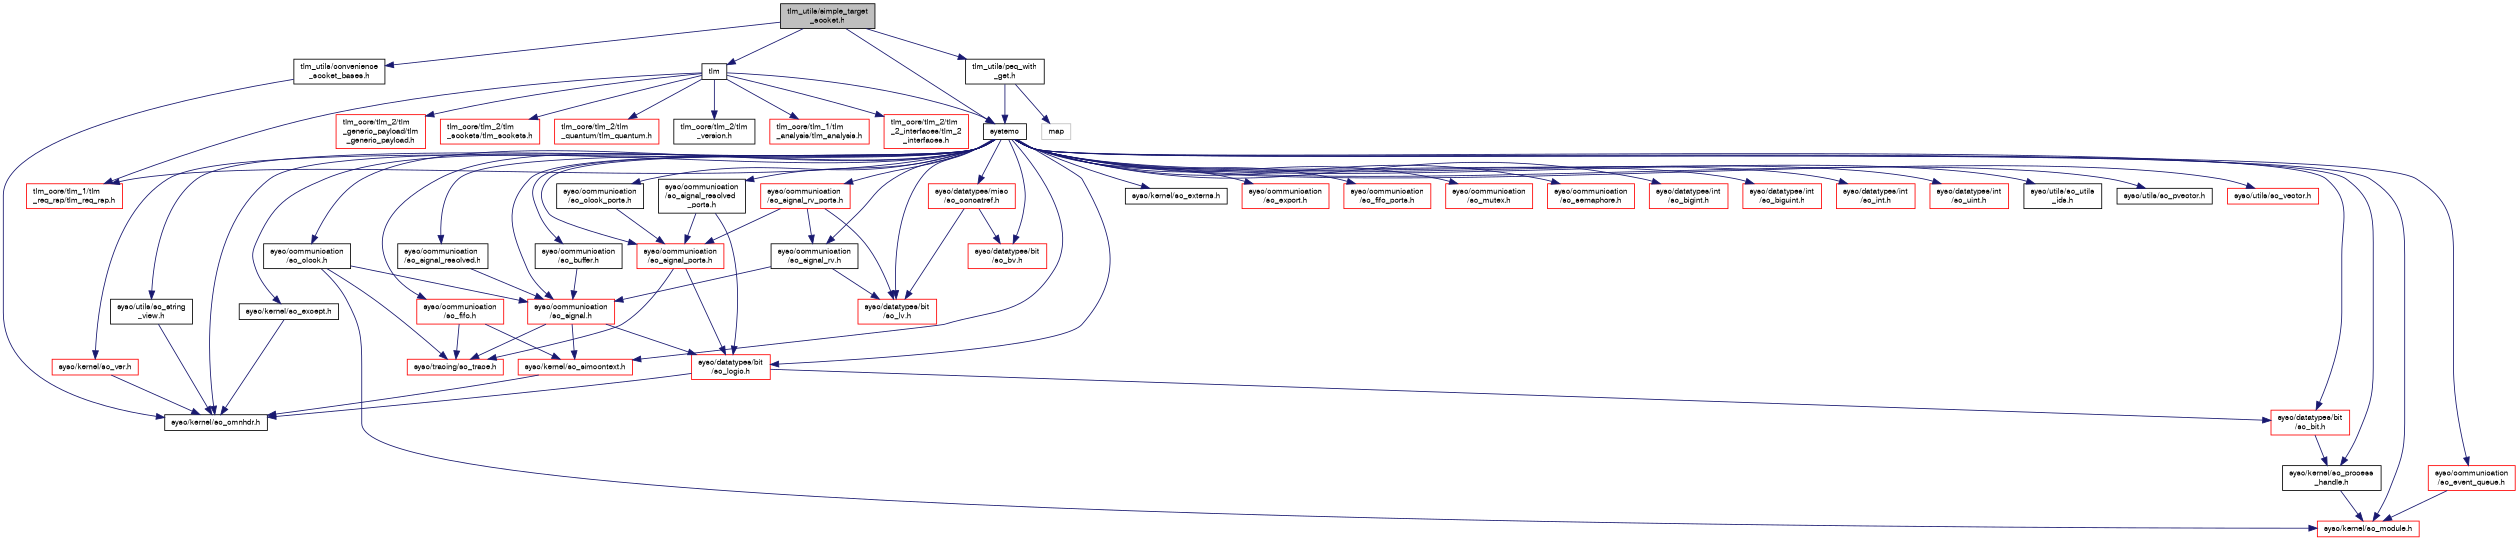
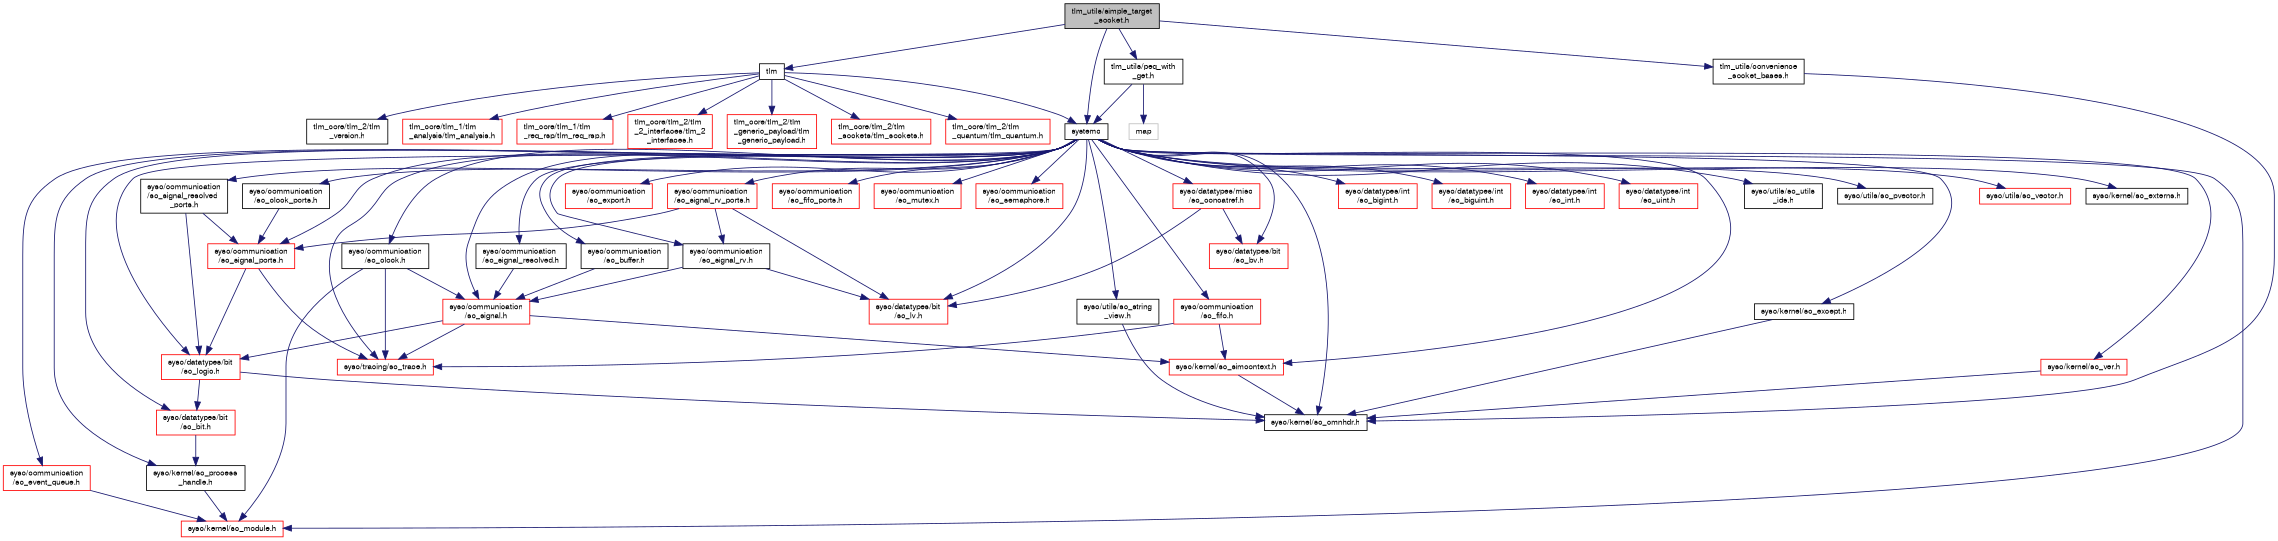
edge "systemc" -> "tlm_core/tlm_1/tlm _req_rsp/tlm_req_rsp.h": now "systemc" -> "sysc/tracing/sc_trace.h"
